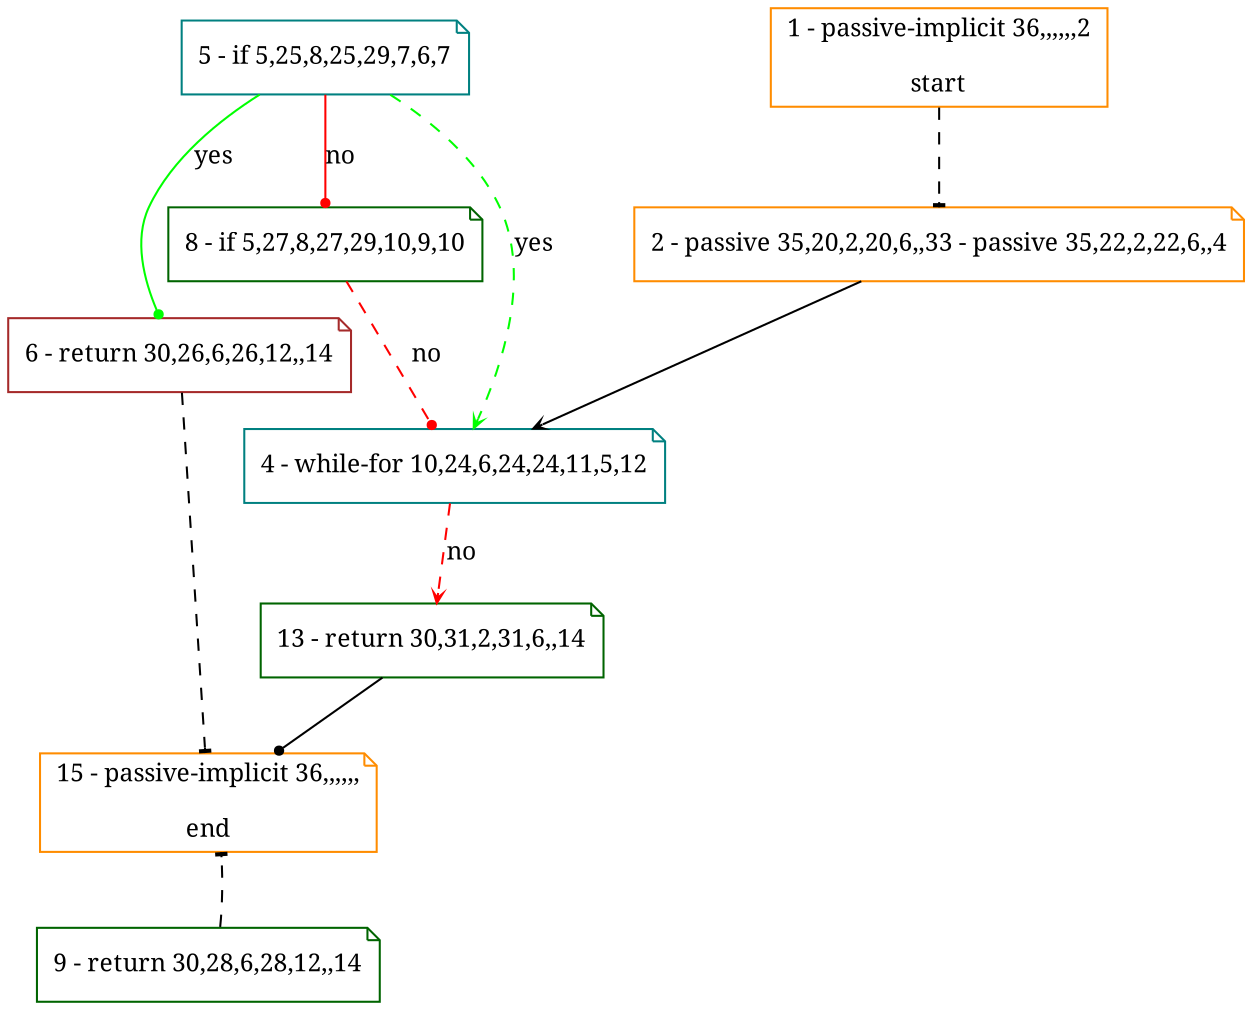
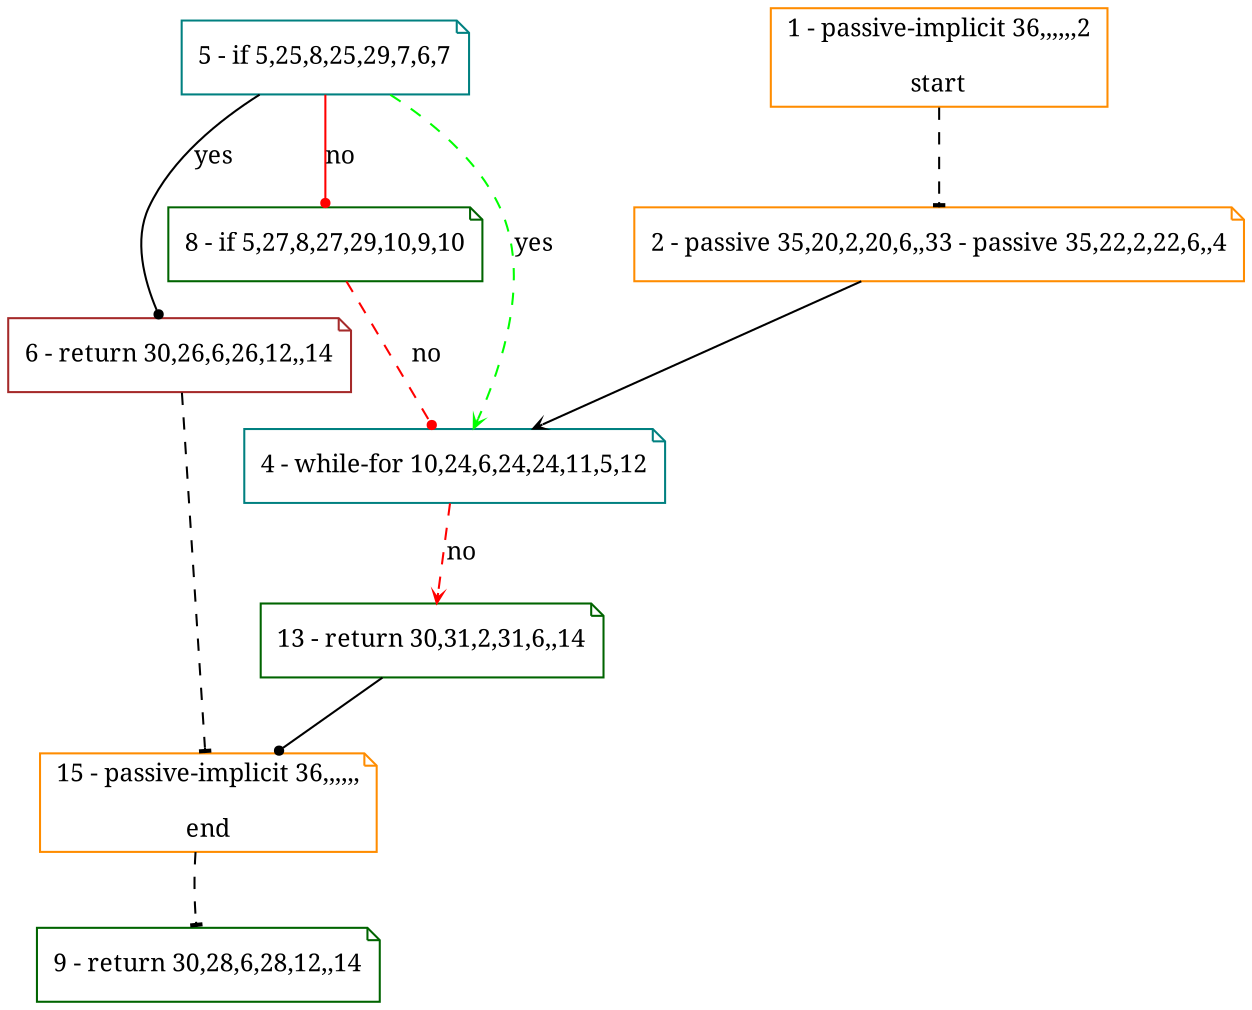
edge "5 - if 5,25,8,25,29,7,6,7" -> "6 - return 30,26,6,26,12,,14": color #00ff00 -> #000000
edge "9 - return 30,28,6,28,12,,14" -> "15 - passive-implicit 36,,,,,, end": reversed
